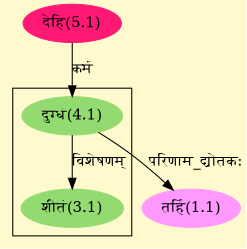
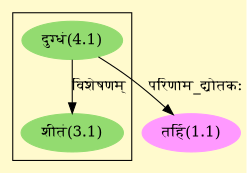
node "देहि(5.1)": removed
